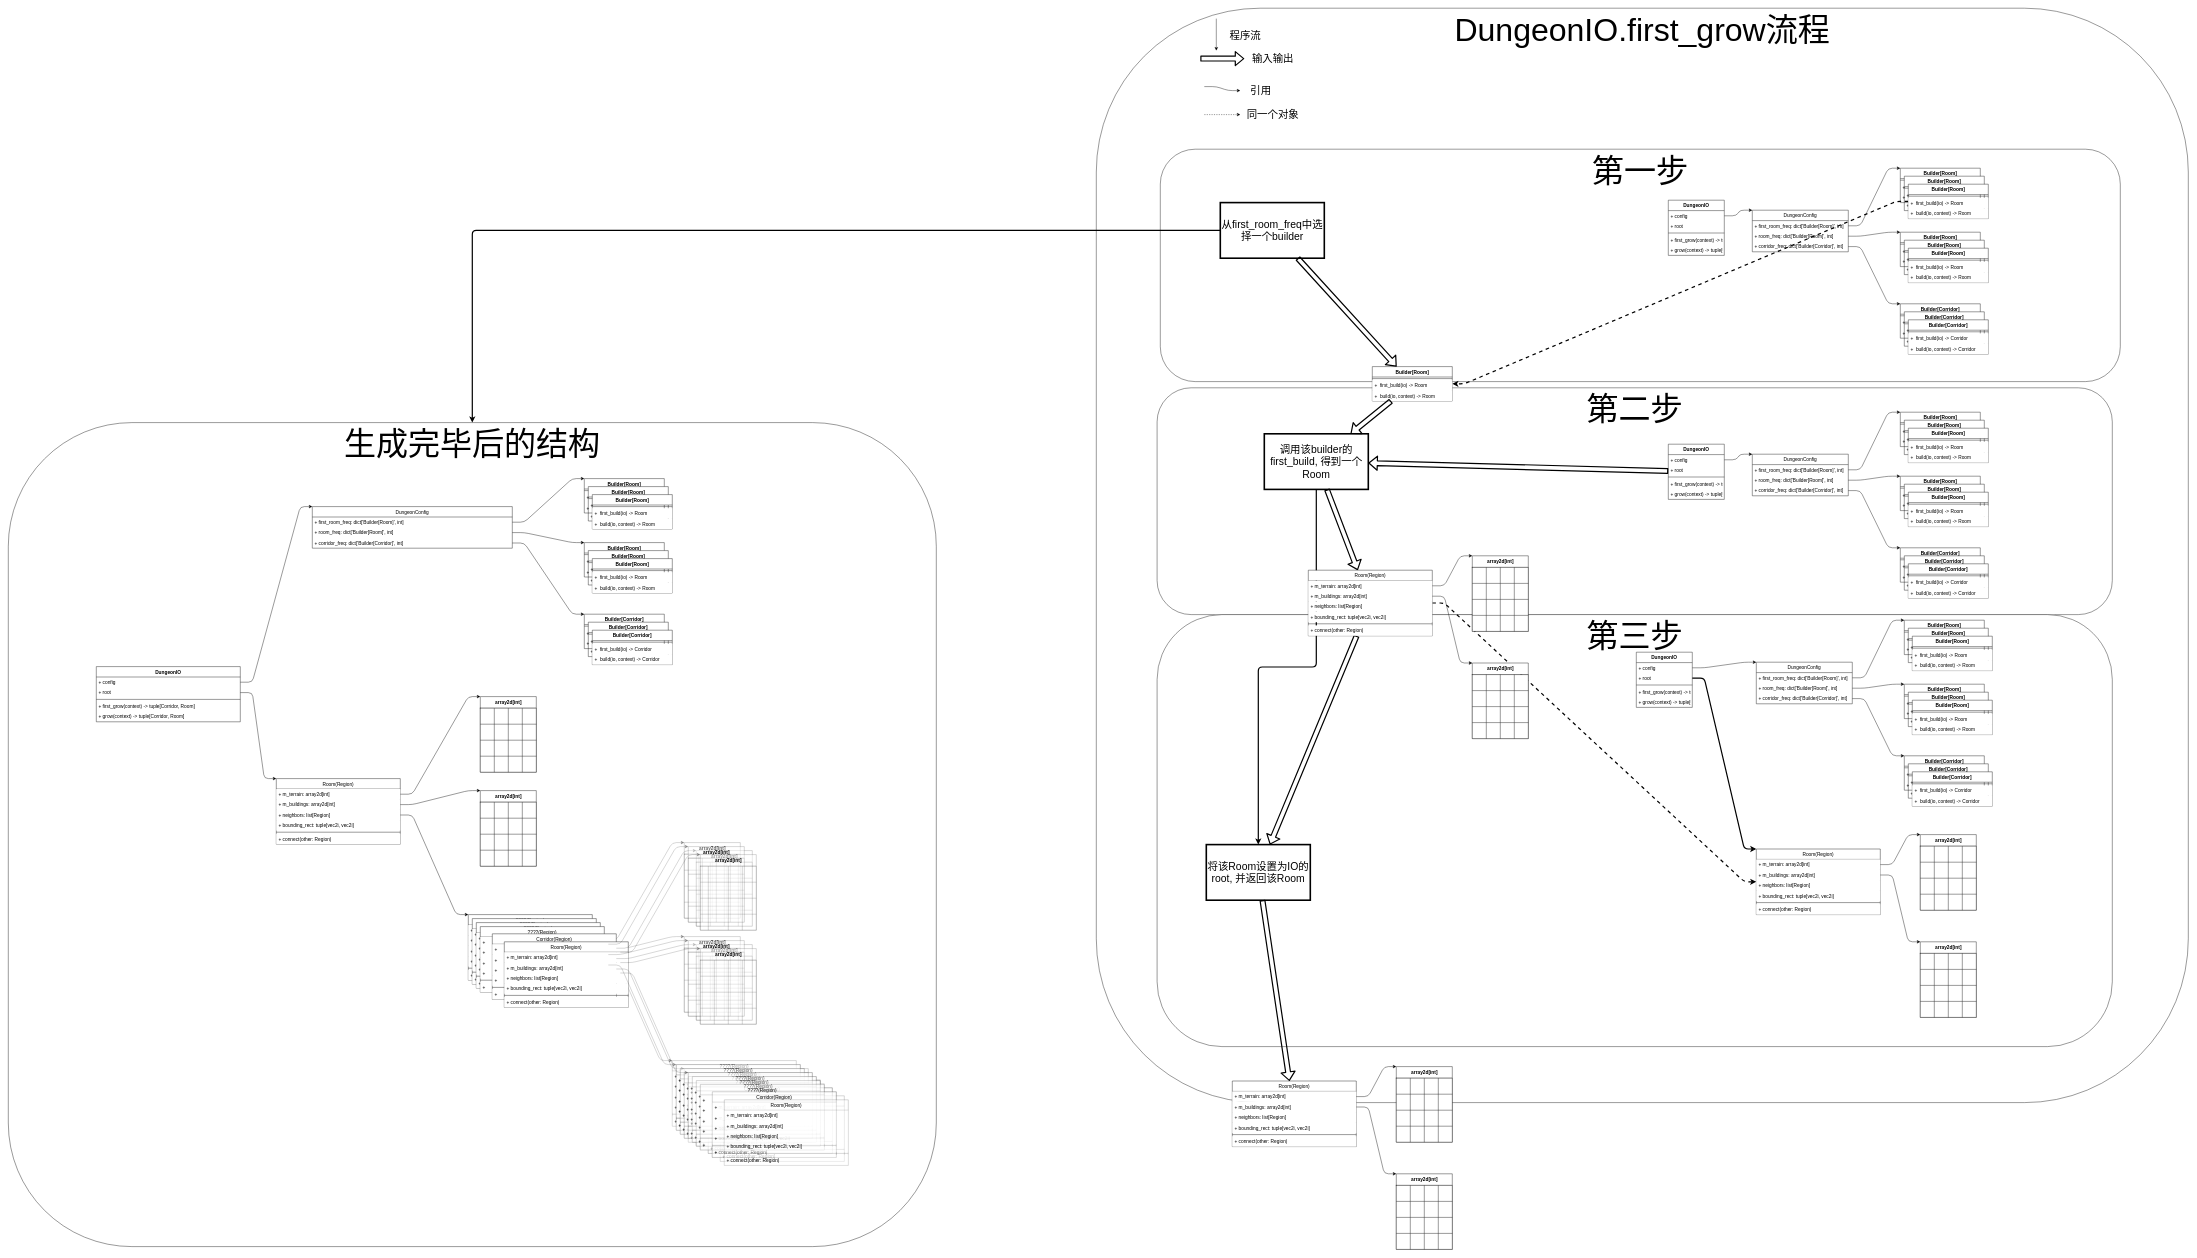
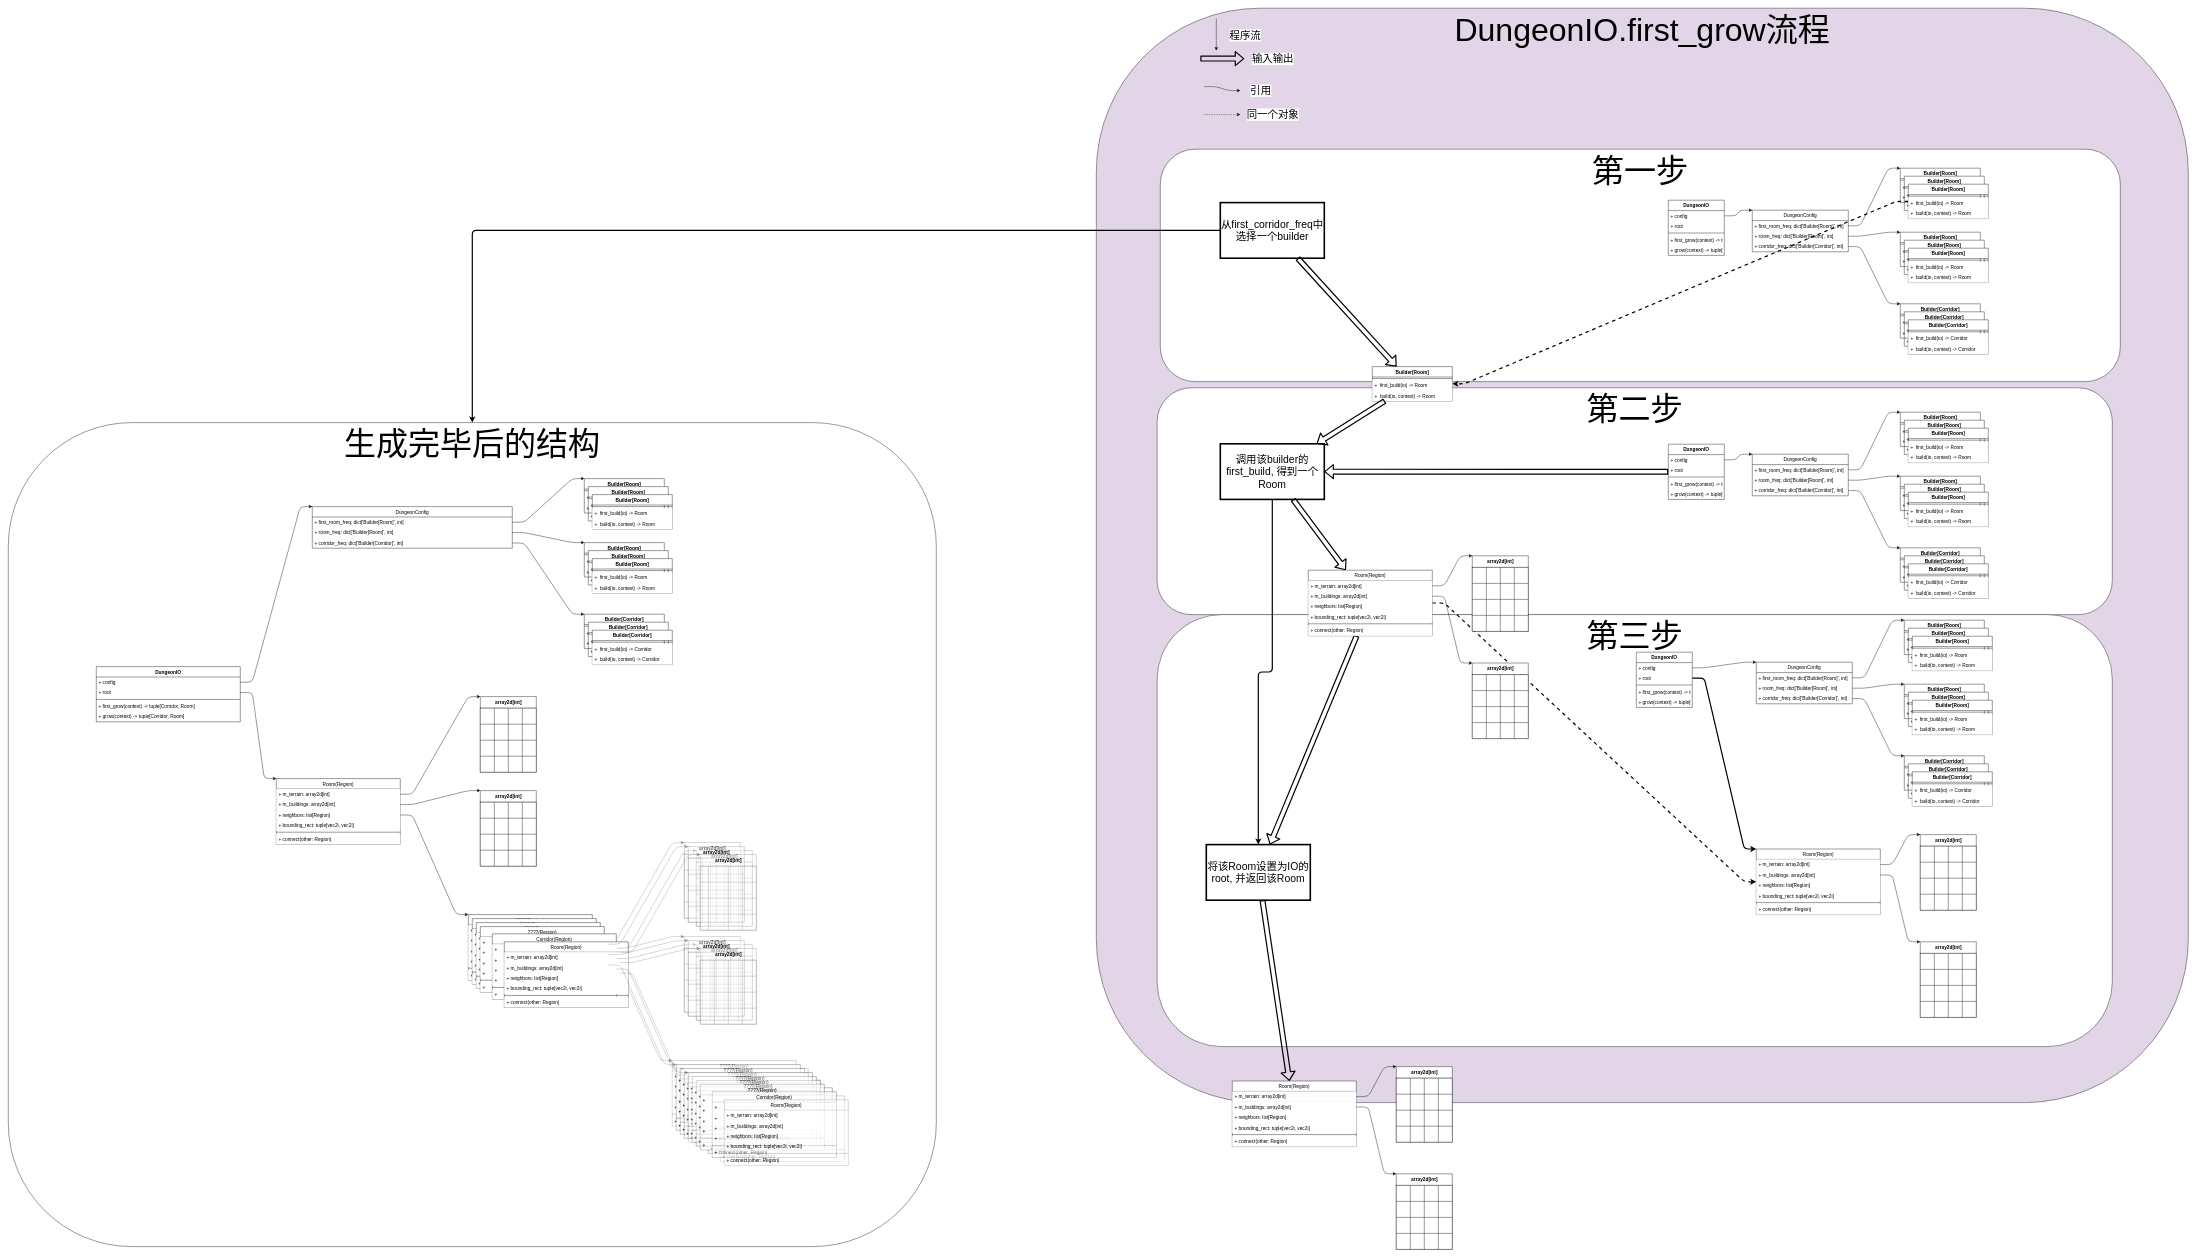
node "DungeonIO.first_grow流程": fillcolor #ffffff -> #e1d5e7
node "从first_room_freq中选择一个builder": label "从first_room_freq中选择一个builder" -> "从first_corridor_freq中选择一个builder"
node "调用该builder的first_build, 得到一个Room": moved (1316, 462) -> (1272, 472)
